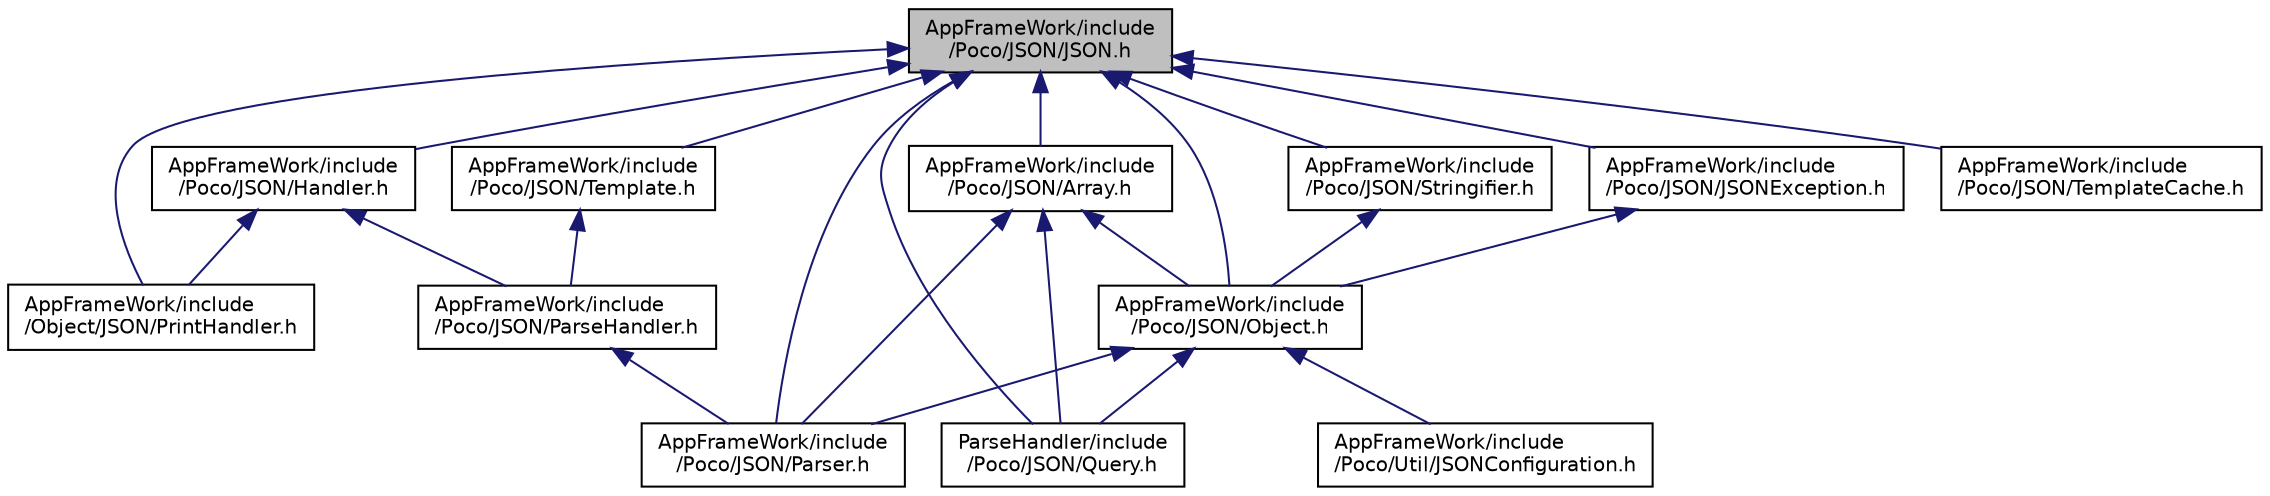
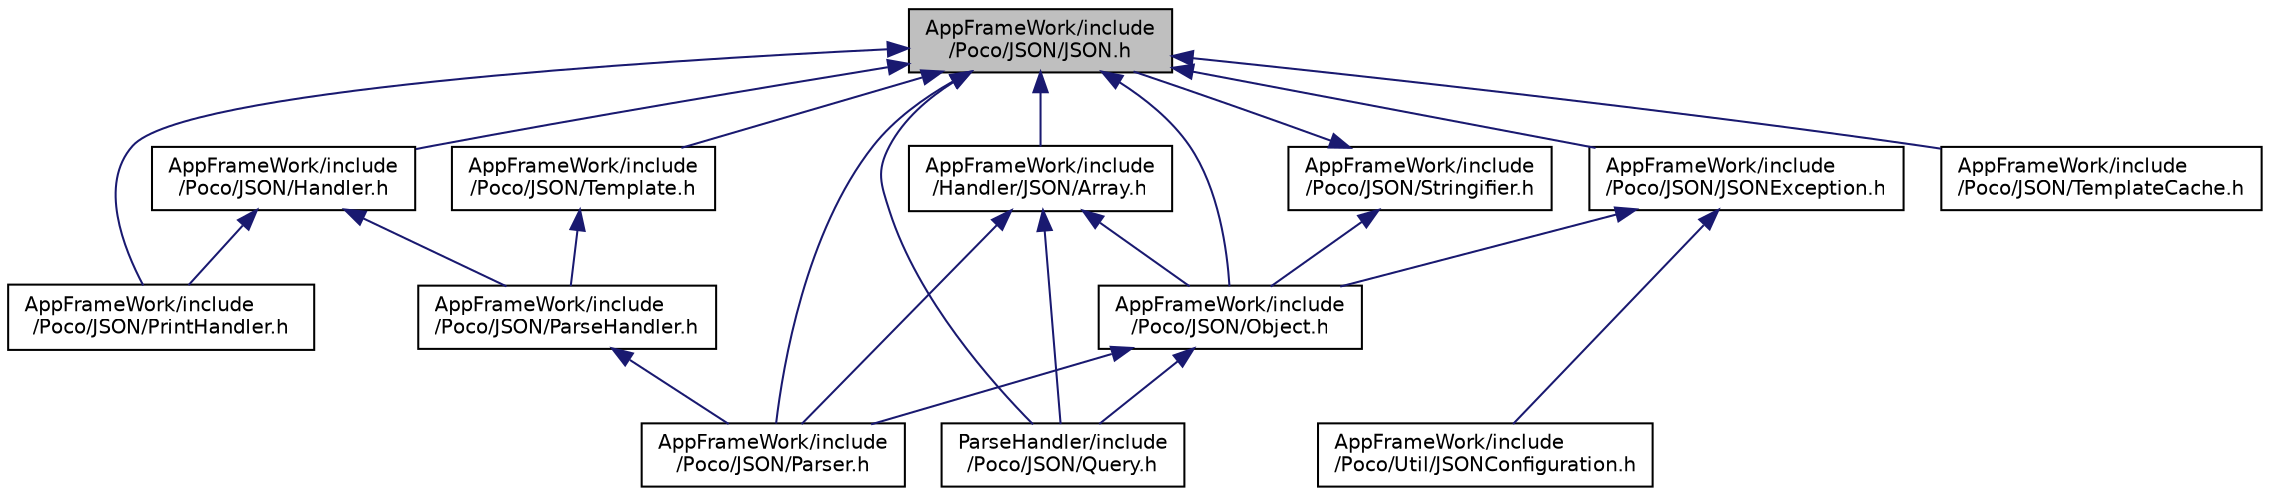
edge "AppFrameWork/include /Poco/JSON/Stringifier.h" -> "AppFrameWork/include /Poco/JSON/JSON.h": reversed
node "AppFrameWork/include /Poco/JSON/Array.h": label "AppFrameWork/include /Poco/JSON/Array.h" -> "AppFrameWork/include /Handler/JSON/Array.h"
node "AppFrameWork/include /Object/JSON/PrintHandler.h": label "AppFrameWork/include /Object/JSON/PrintHandler.h" -> "AppFrameWork/include /Poco/JSON/PrintHandler.h"
edge "AppFrameWork/include /Poco/Util/JSONConfiguration.h" -> "AppFrameWork/include /Poco/JSON/Object.h": now "AppFrameWork/include /Poco/Util/JSONConfiguration.h" -> "AppFrameWork/include /Poco/JSON/JSONException.h"
